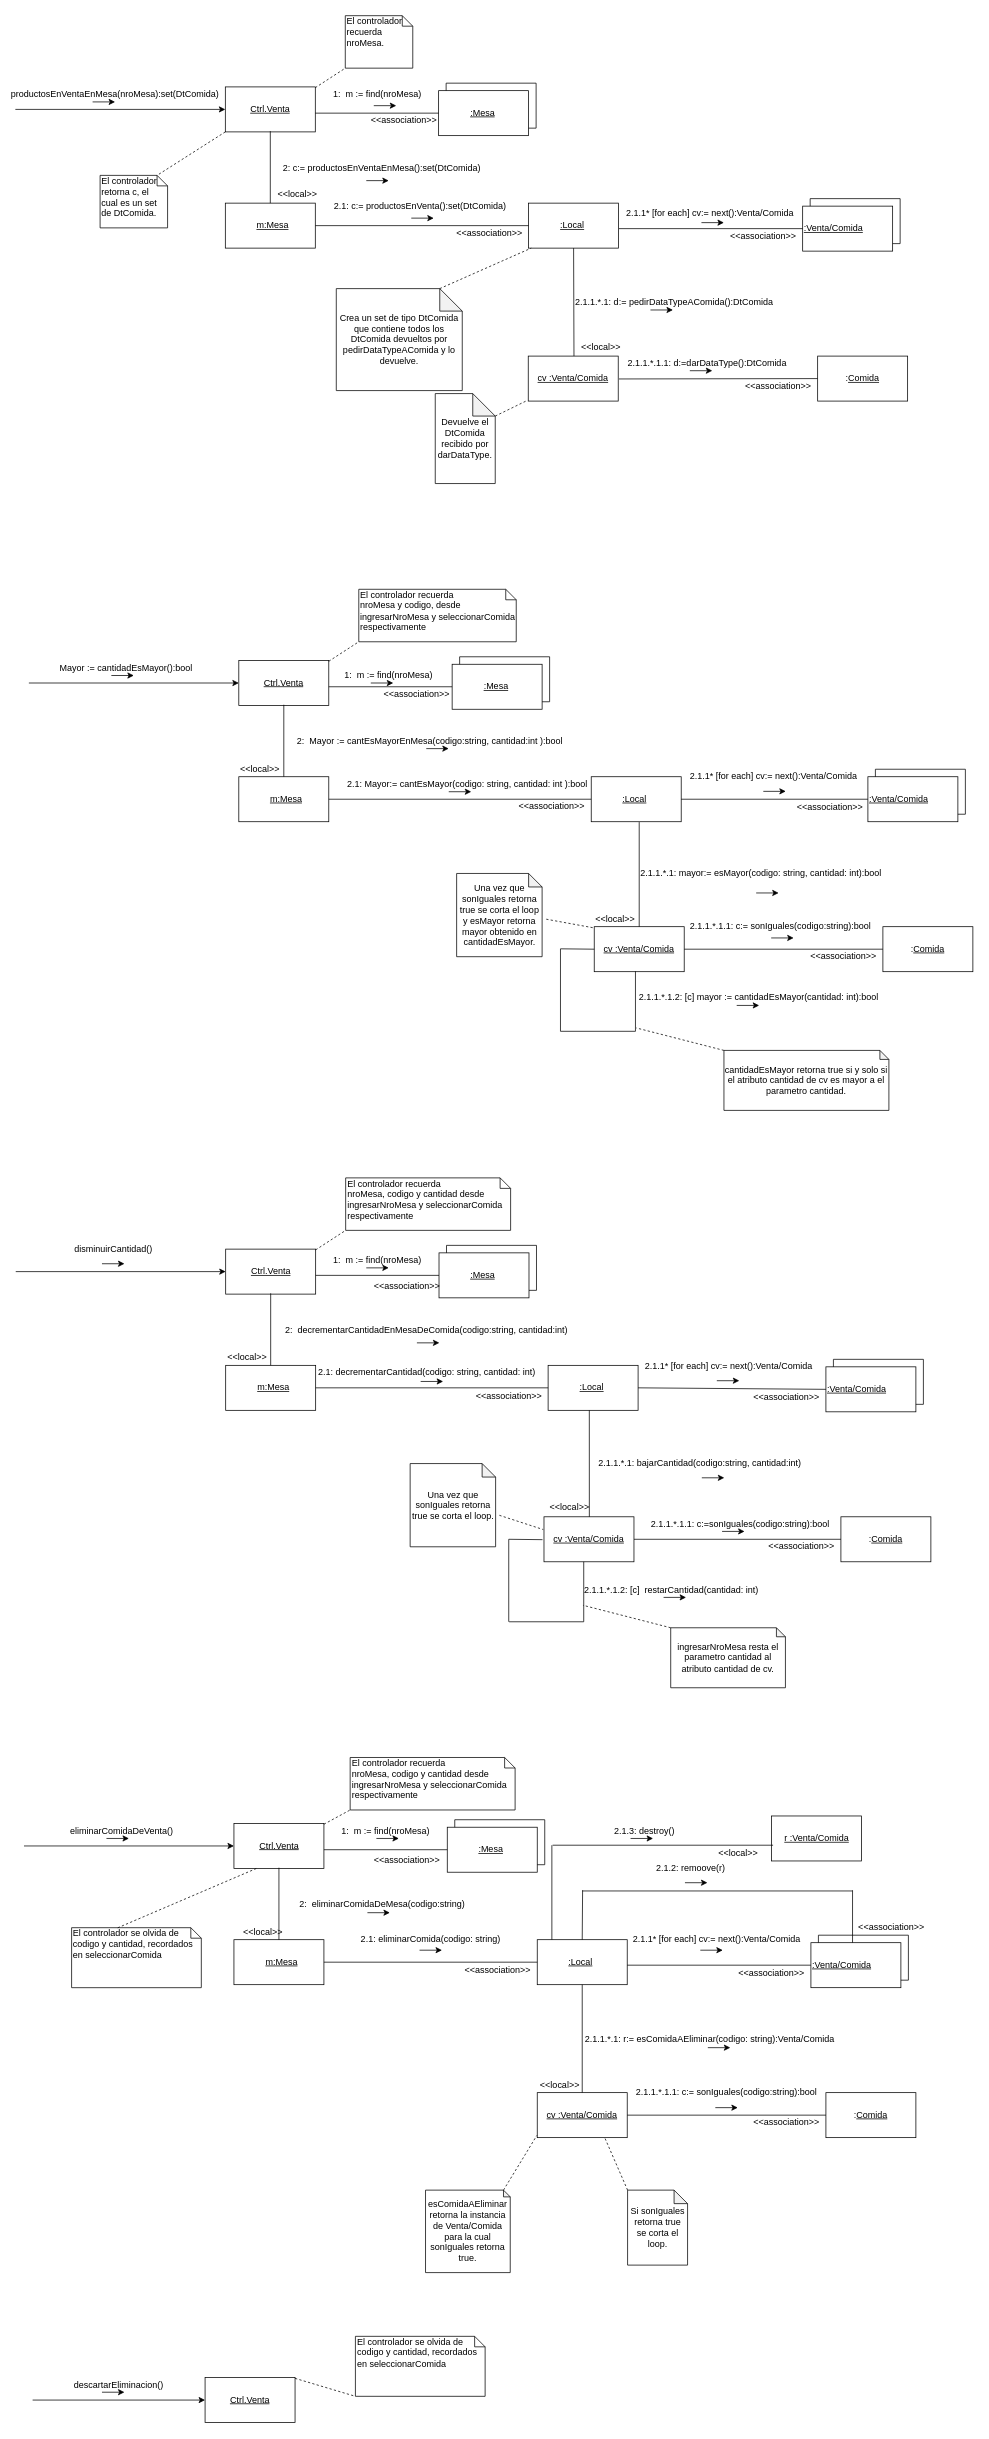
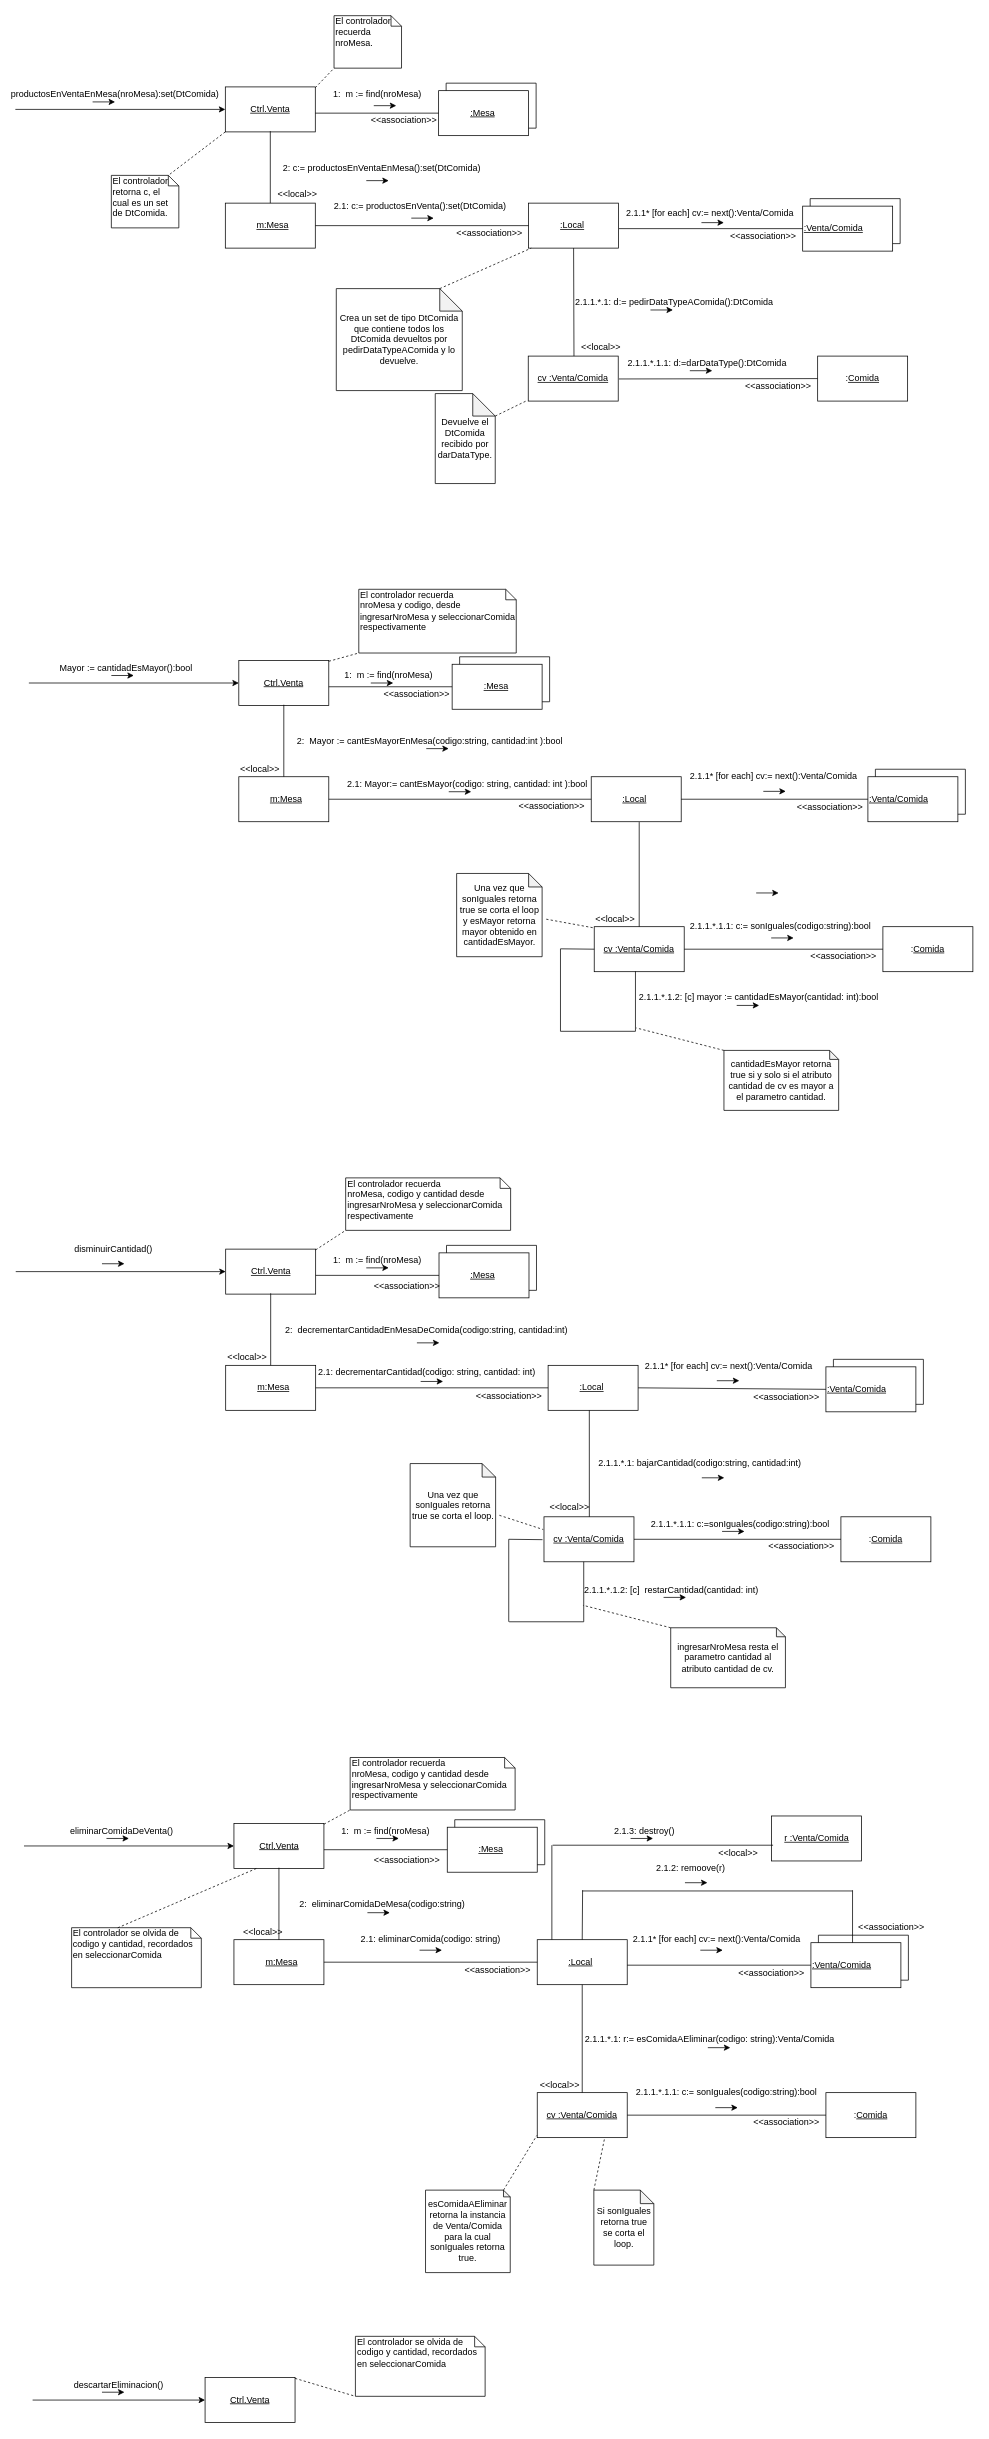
node "El controlador recuerda nroMesa.": moved (379, 42) -> (368, 42)
node "El controlador retorna c, el cual es un set de DtComida.": moved (134, 201) -> (145, 201)
node "El controlador recuerda nroMesa y codigo, desde ingresarNroMesa y seleccionarComida respectivamente": size 158x53 -> 158x64
node "2.1.1.*.1: mayor:= esMayor(codigo: string, cantidad: int):bool": removed
node "cantidadEsMayor retorna true si y solo si el atributo cantidad de cv es mayor a el parametro cantidad.": size 165x60 -> 115x60
node "Si sonIguales retorna true se corta el loop.": moved (658, 2228) -> (624, 2228)
